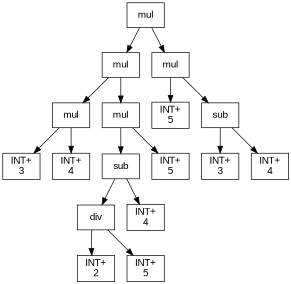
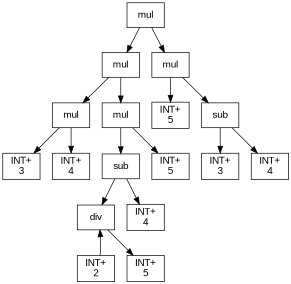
edge "div" -> "INT+ 2": reversed
